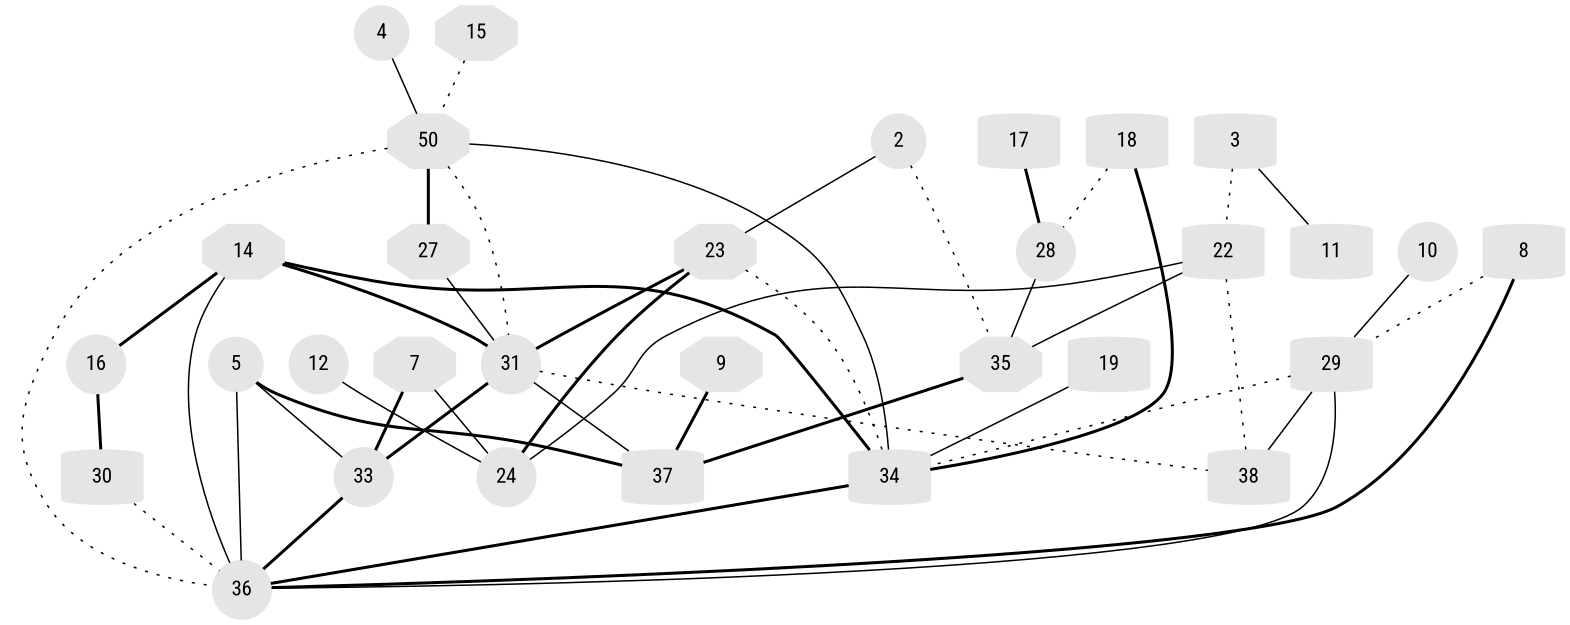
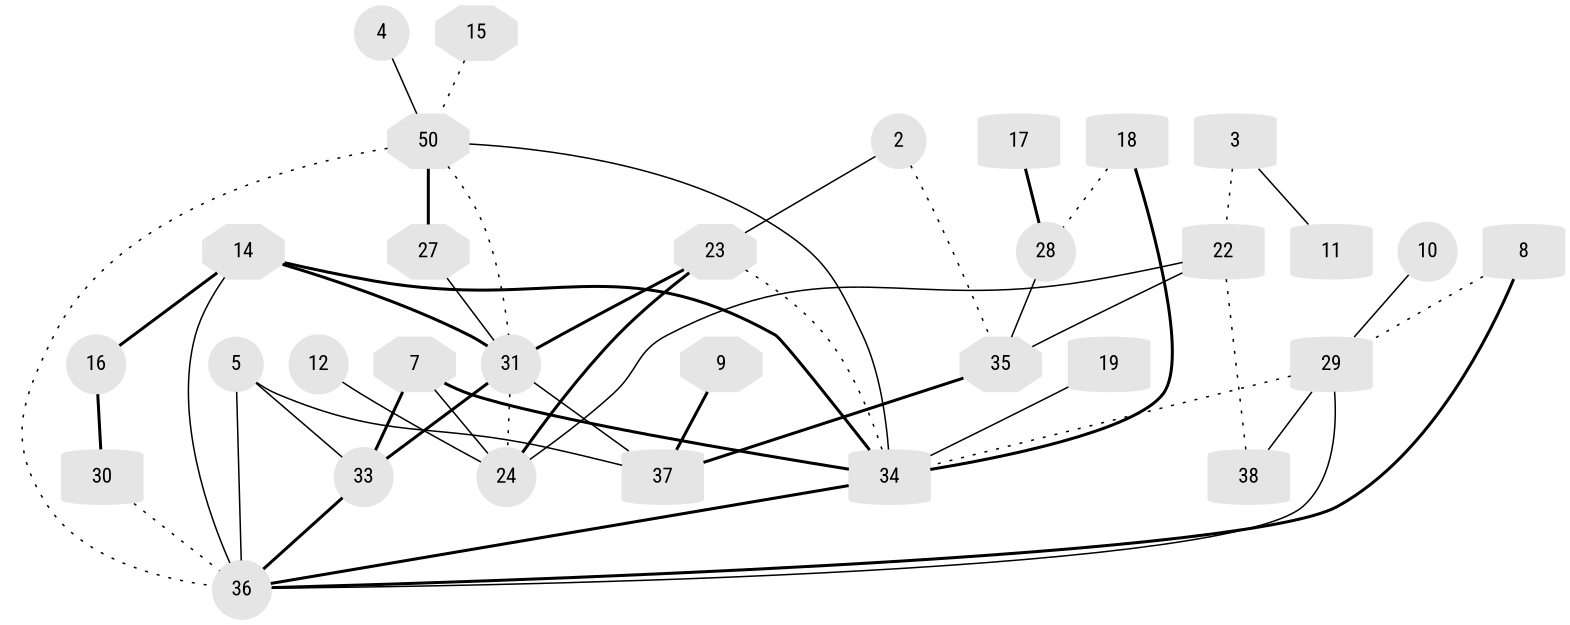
edge "31" -- "38": now "31" -- "24"
edge "5" -- "37": style bold -> solid
edge "7" -- "34": added
